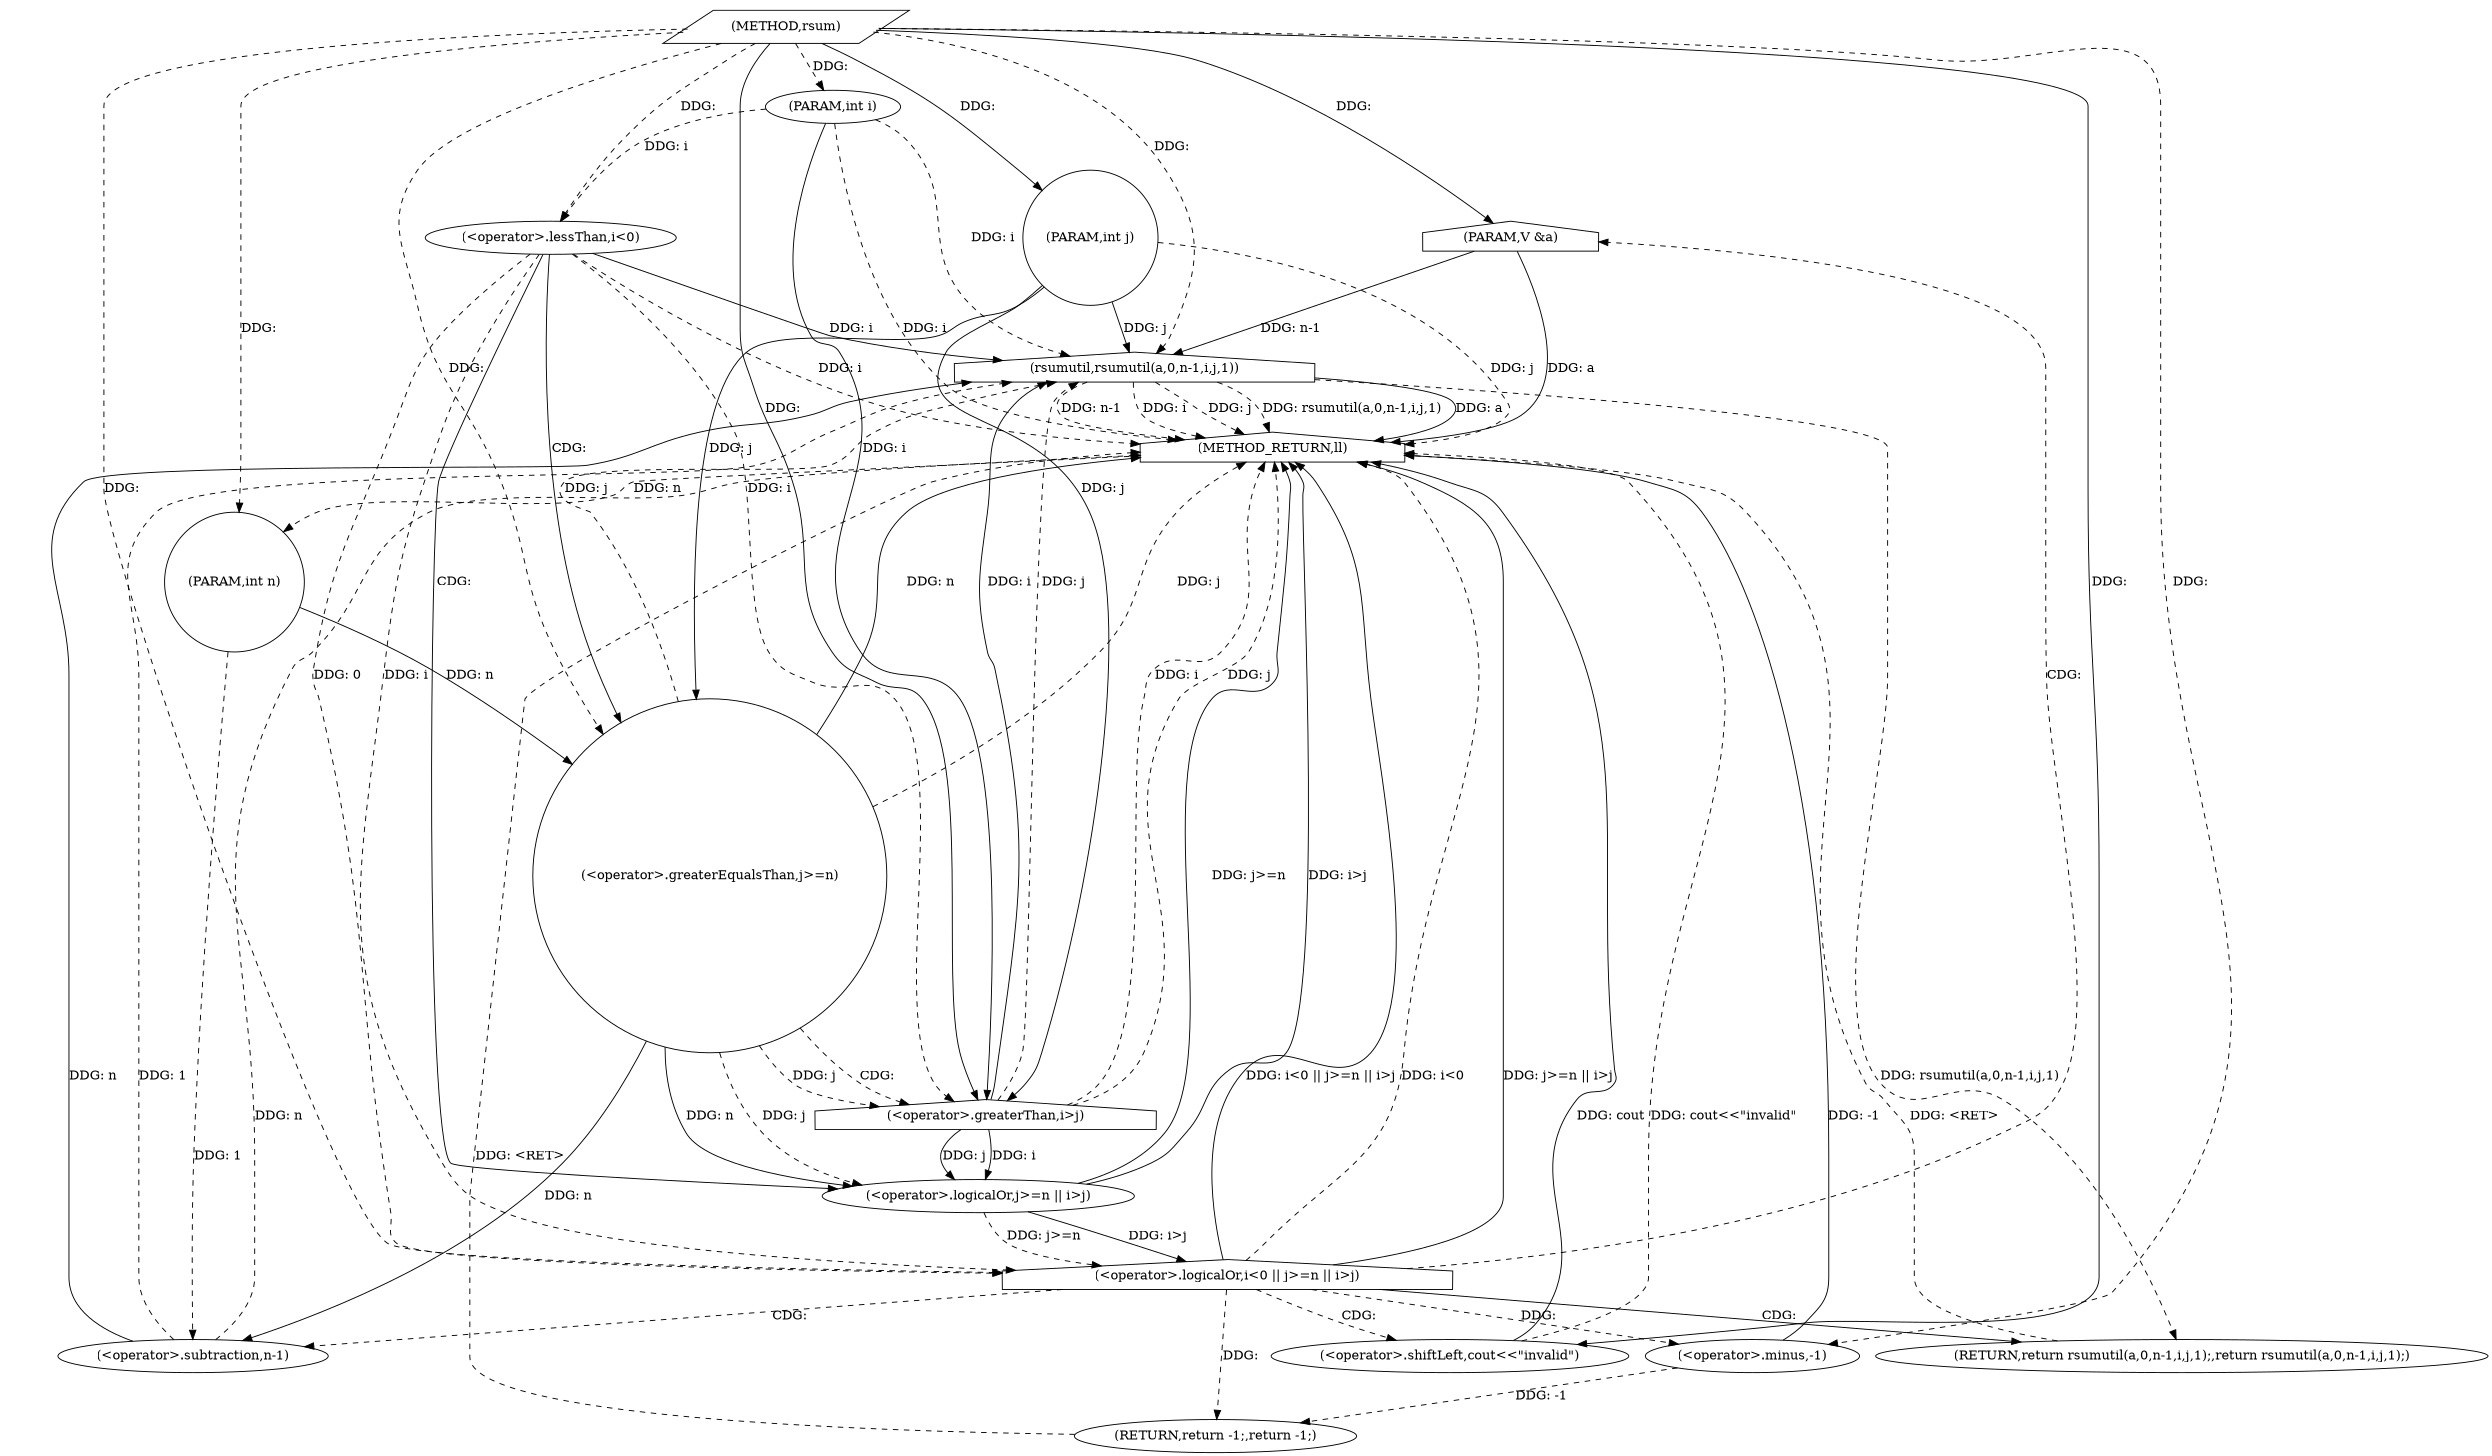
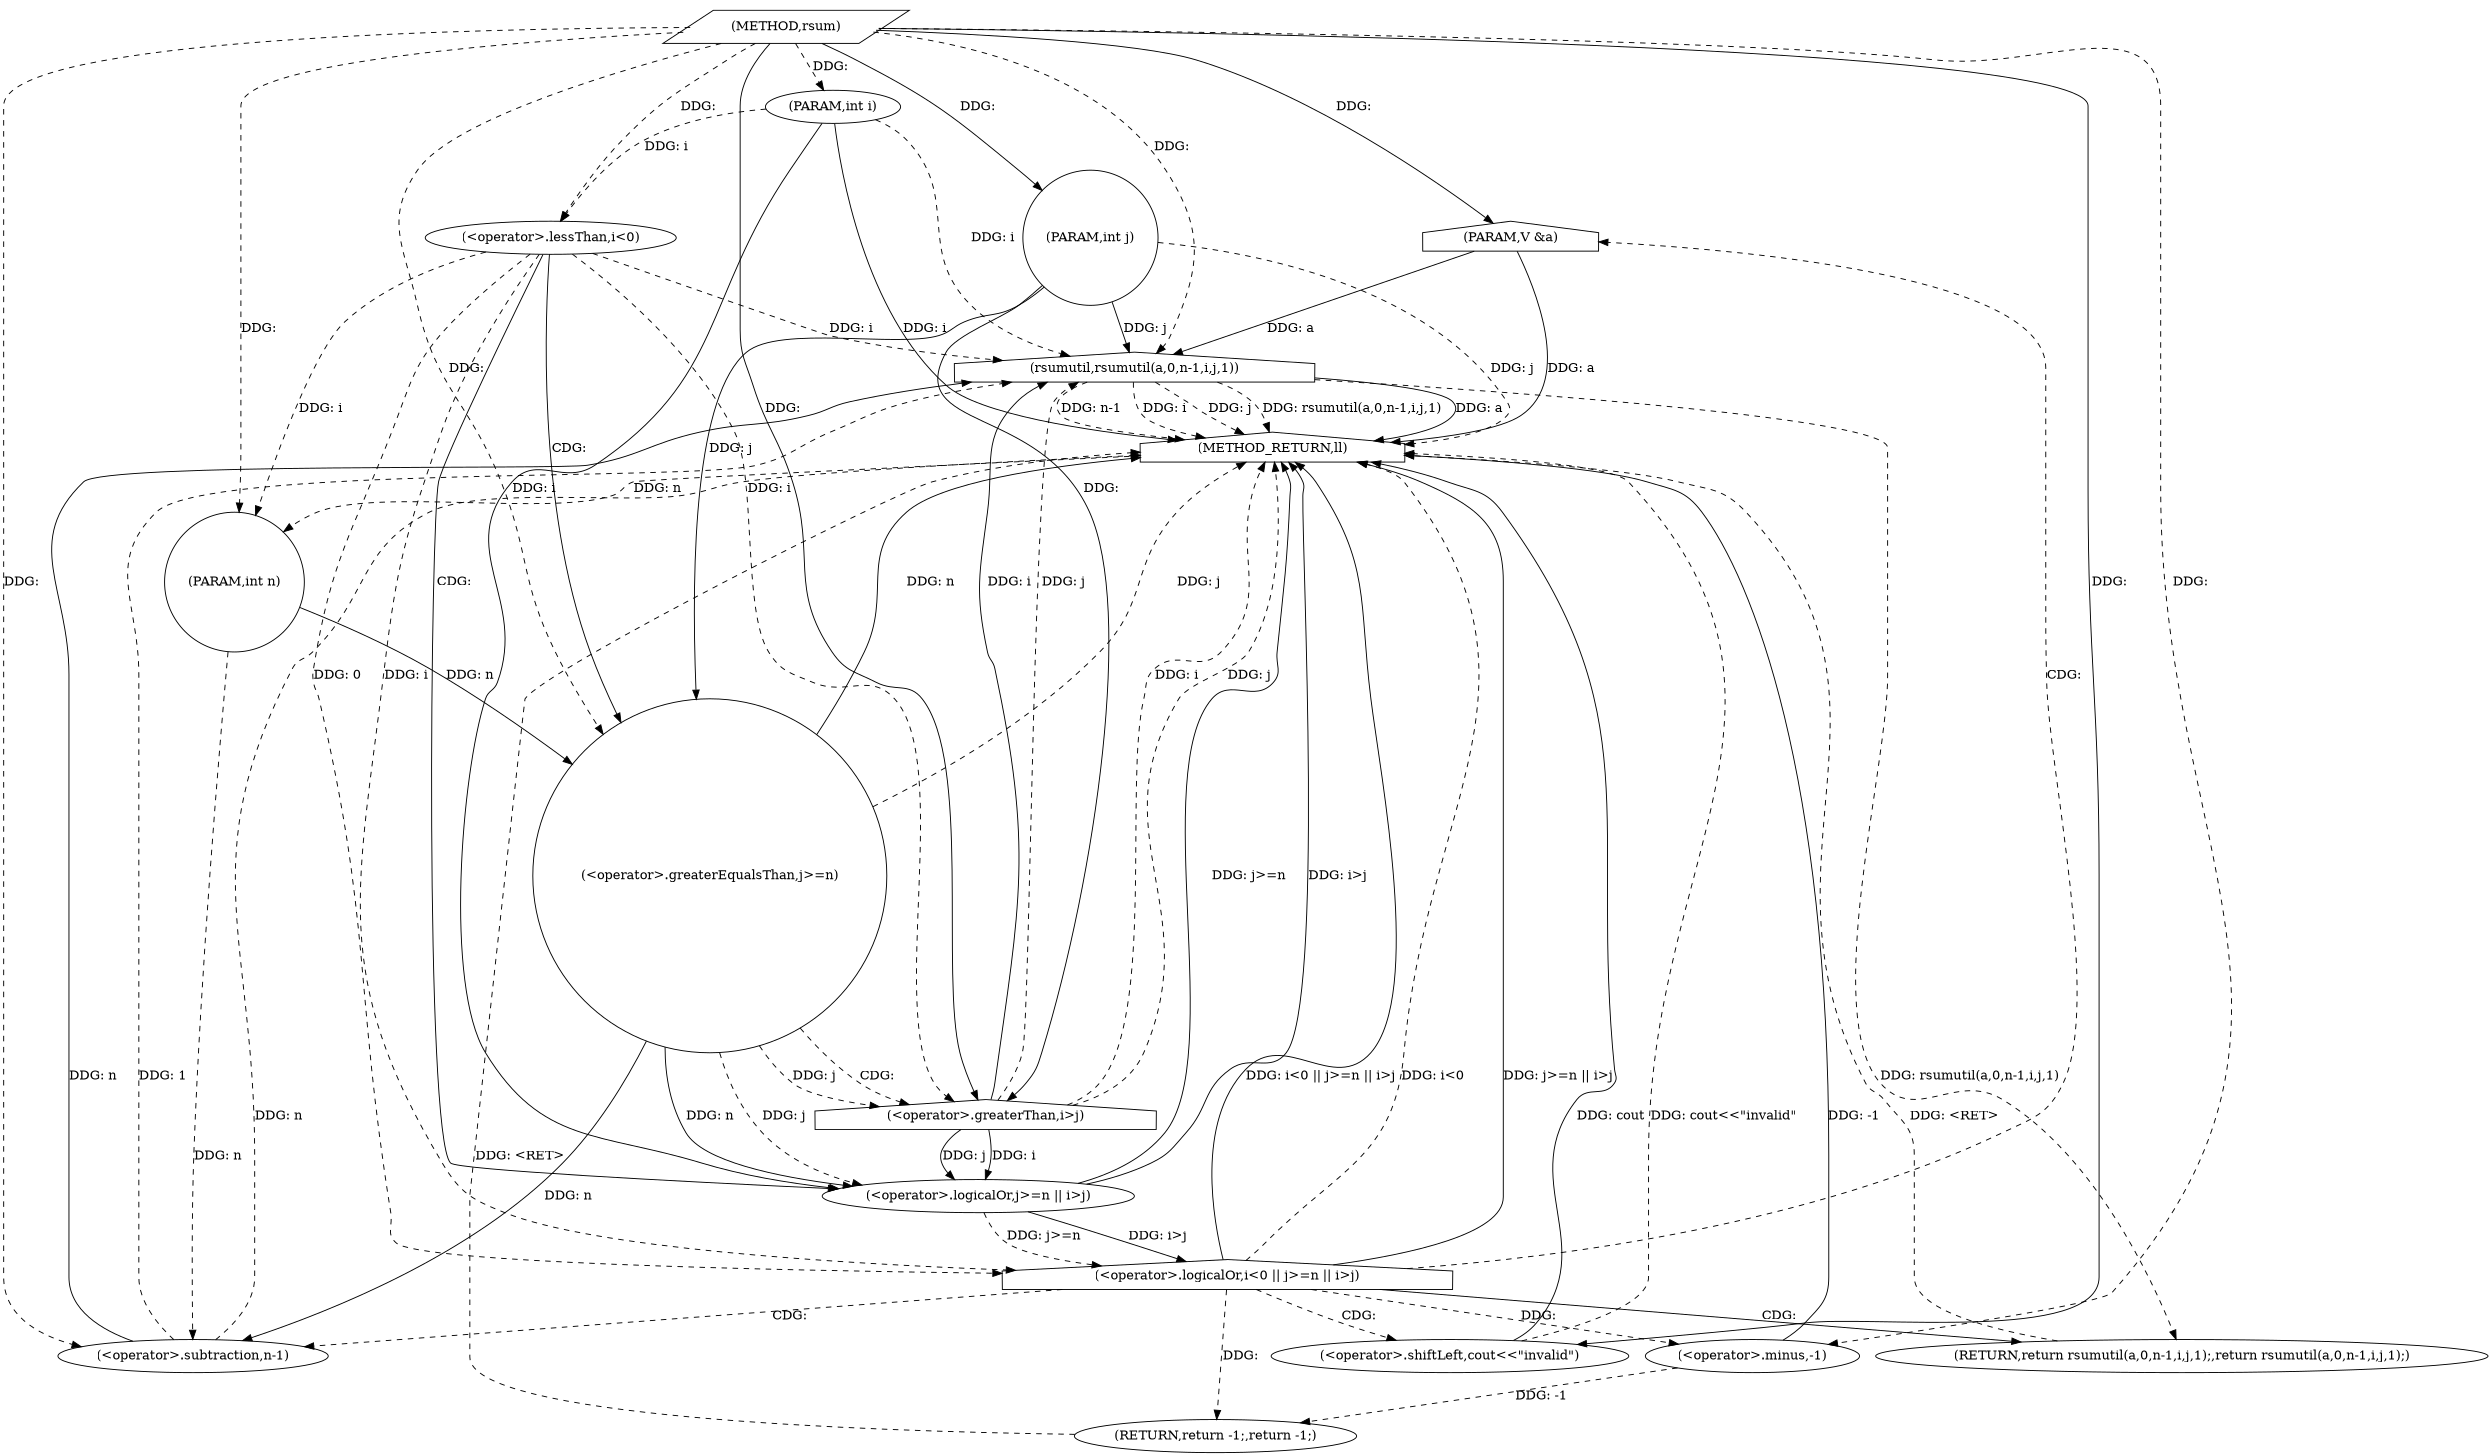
edge "(<operator>.lessThan,i<0)" -> "(rsumutil,rsumutil(a,0,n-1,i,j,1))": style solid -> dashed
edge "(PARAM,V &a)" -> "(rsumutil,rsumutil(a,0,n-1,i,j,1))": label "DDG: n-1" -> "DDG: a"
edge "(PARAM,int i)" -> "(METHOD_RETURN,ll)": style dashed -> solid
edge "(<operator>.lessThan,i<0)" -> "(METHOD_RETURN,ll)": now "(<operator>.lessThan,i<0)" -> "(PARAM,int n)"
edge "(<operator>.greaterEqualsThan,j>=n)" -> "(rsumutil,rsumutil(a,0,n-1,i,j,1))": removed, label "DDG: j"
edge "(PARAM,int j)" -> "(<operator>.greaterThan,i>j)": label "DDG: j" -> "DDG: "
edge "(PARAM,int i)" -> "(<operator>.greaterThan,i>j)": now "(PARAM,int i)" -> "(<operator>.logicalOr,j>=n || i>j)"
edge "(METHOD,rsum)" -> "(<operator>.logicalOr,i<0 || j>=n || i>j)": now "(METHOD,rsum)" -> "(<operator>.subtraction,n-1)"
edge "(PARAM,int n)" -> "(<operator>.subtraction,n-1)": label "DDG: 1" -> "DDG: n"
